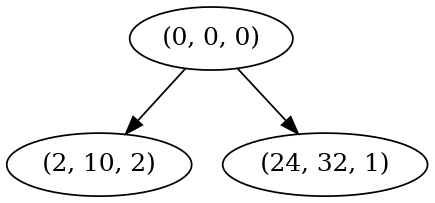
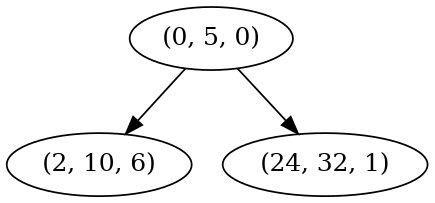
node "(0, 0, 0)": label "(0, 0, 0)" -> "(0, 5, 0)"
node "(2, 10, 2)": label "(2, 10, 2)" -> "(2, 10, 6)"
